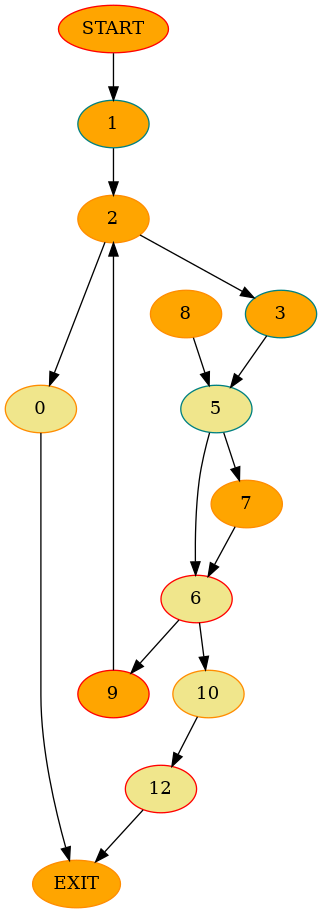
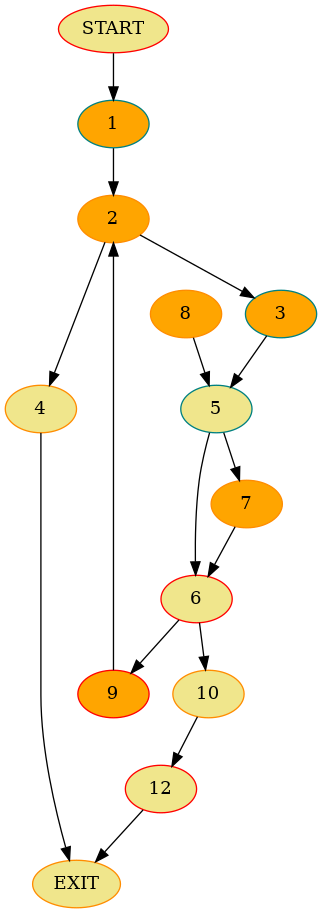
node "START": fillcolor orange -> khaki
node "0": label "0" -> "4"
node "EXIT": fillcolor orange -> khaki
